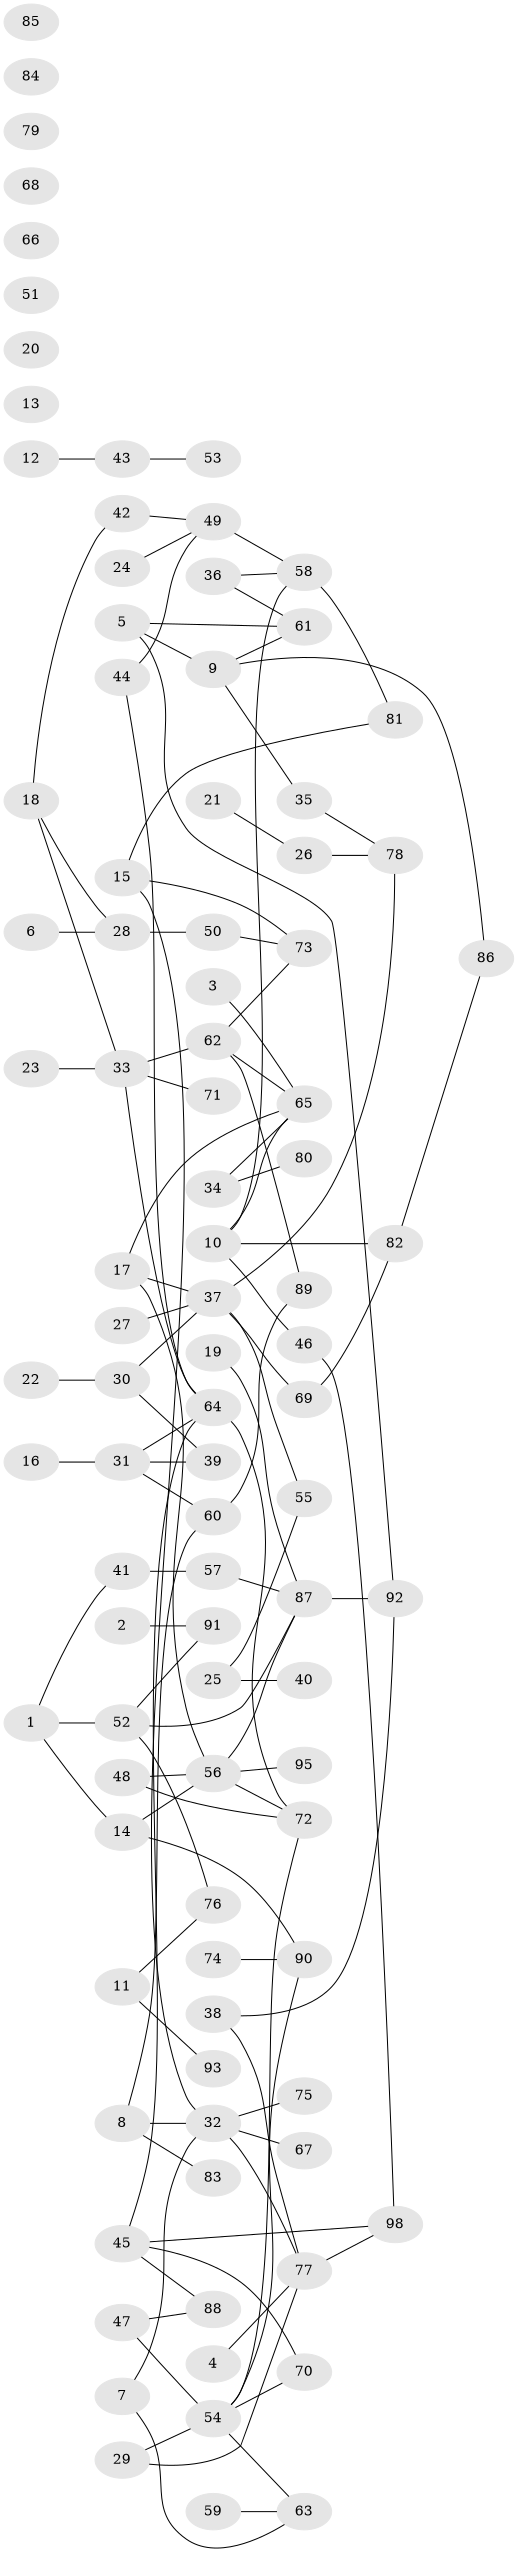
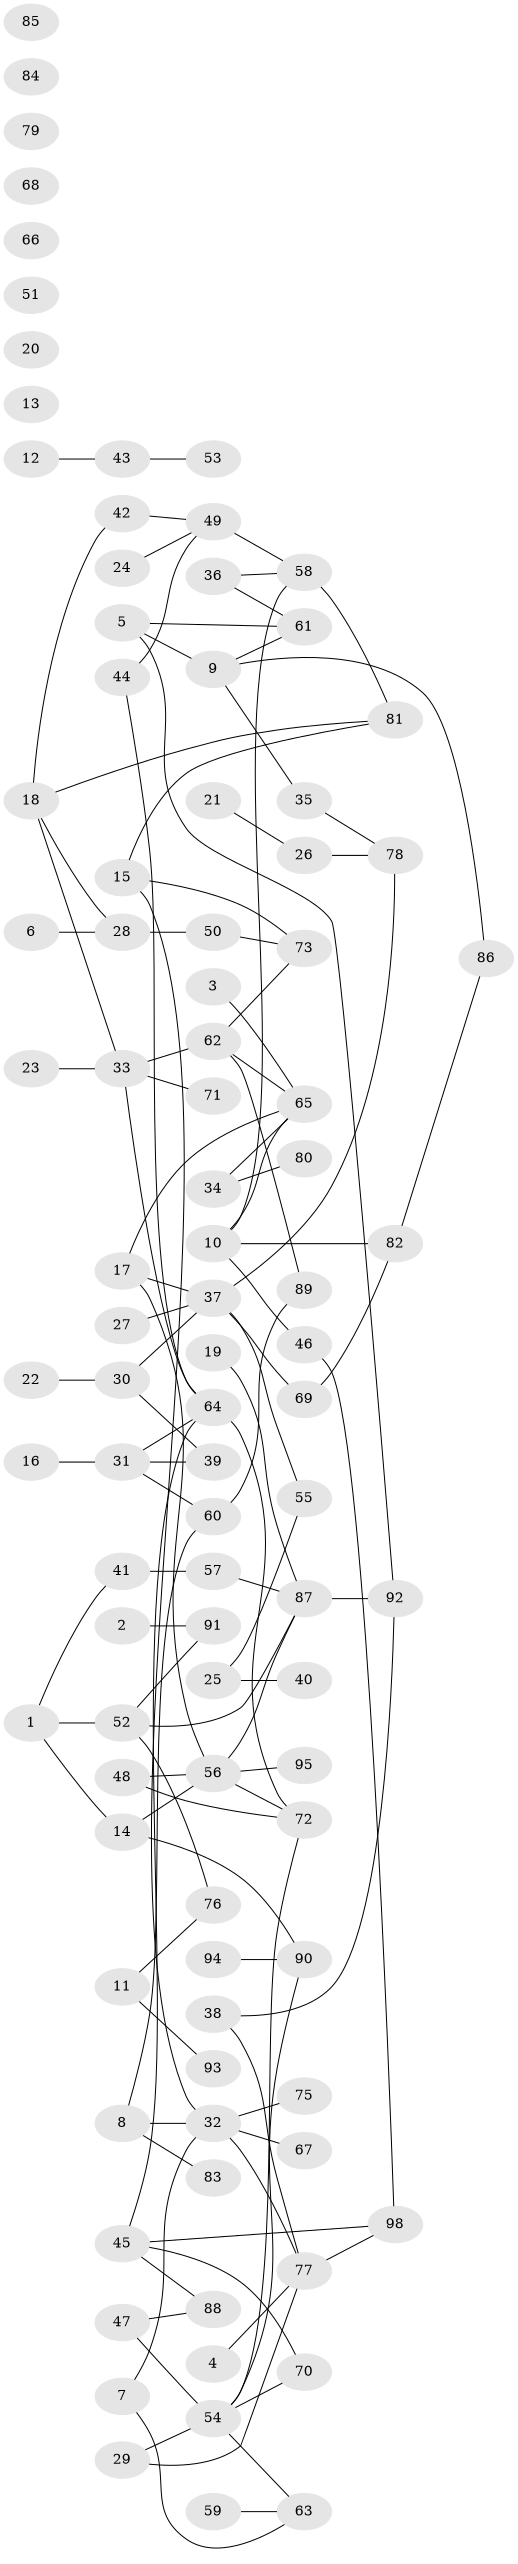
edge "81" -- "18": added
node "74": label "74" -> "94"
